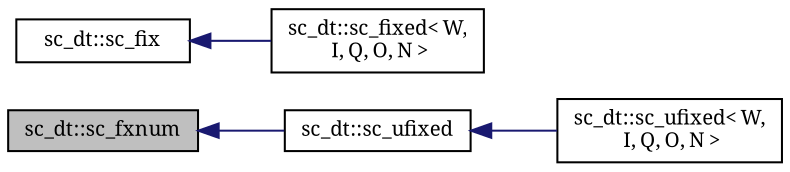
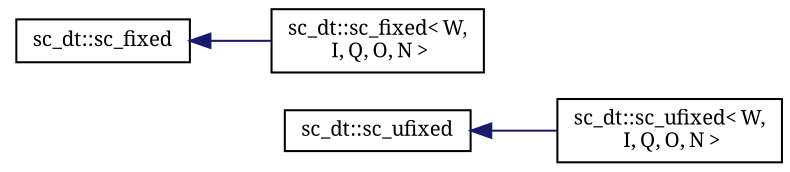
node "sc_dt::sc_fix": label "sc_dt::sc_fix" -> "sc_dt::sc_fixed"
node "sc_dt::sc_fxnum": removed
